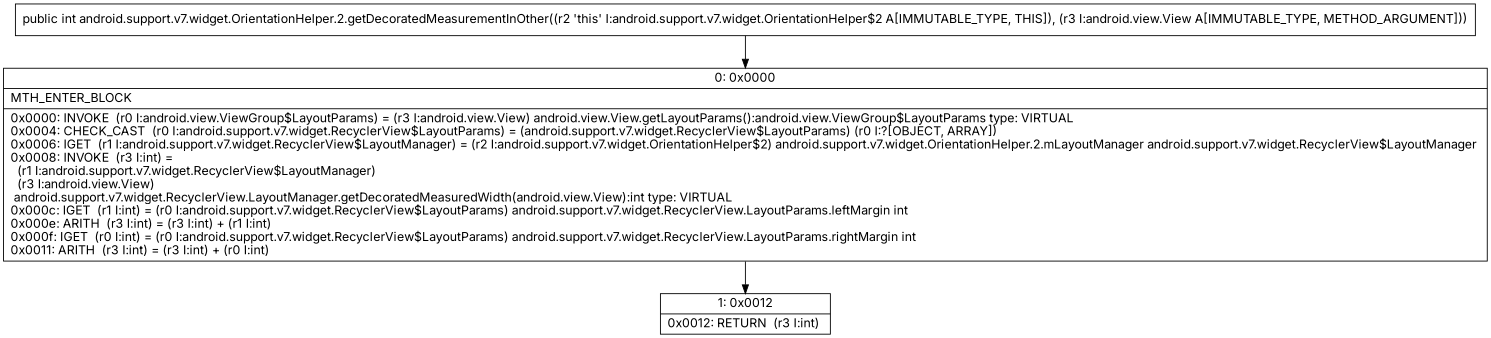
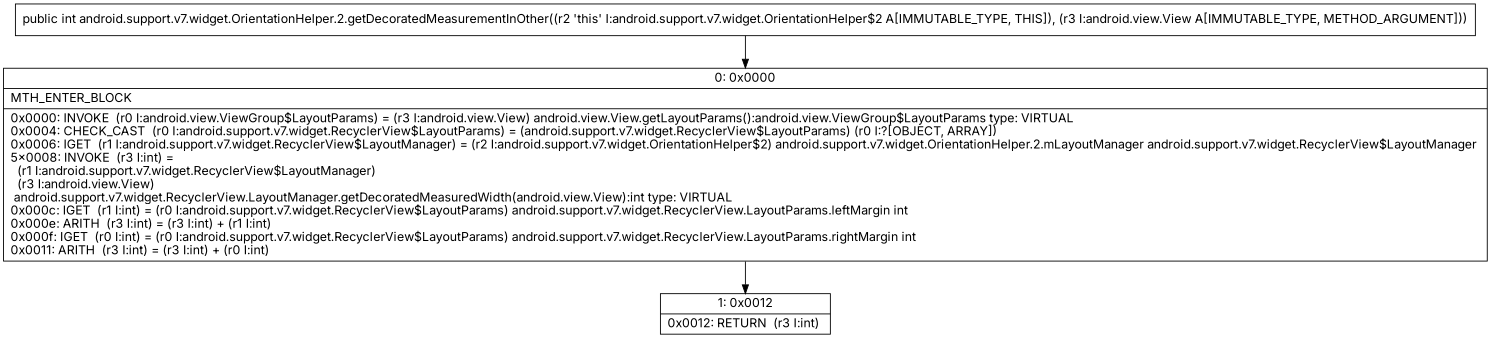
node "0: 0x0000": text "0x0008: INVOKE  (r3 I:int) =" -> "5x0008: INVOKE  (r3 I:int) ="
